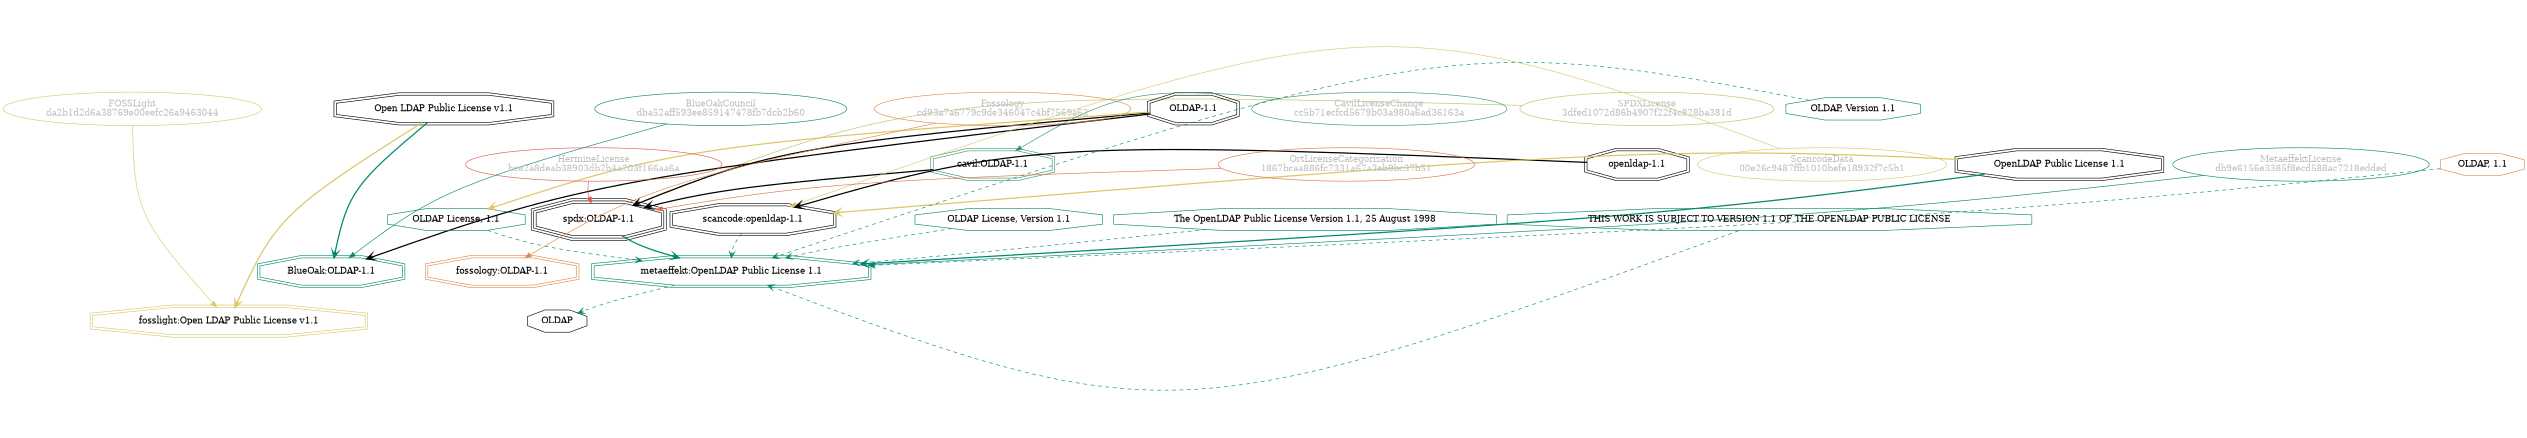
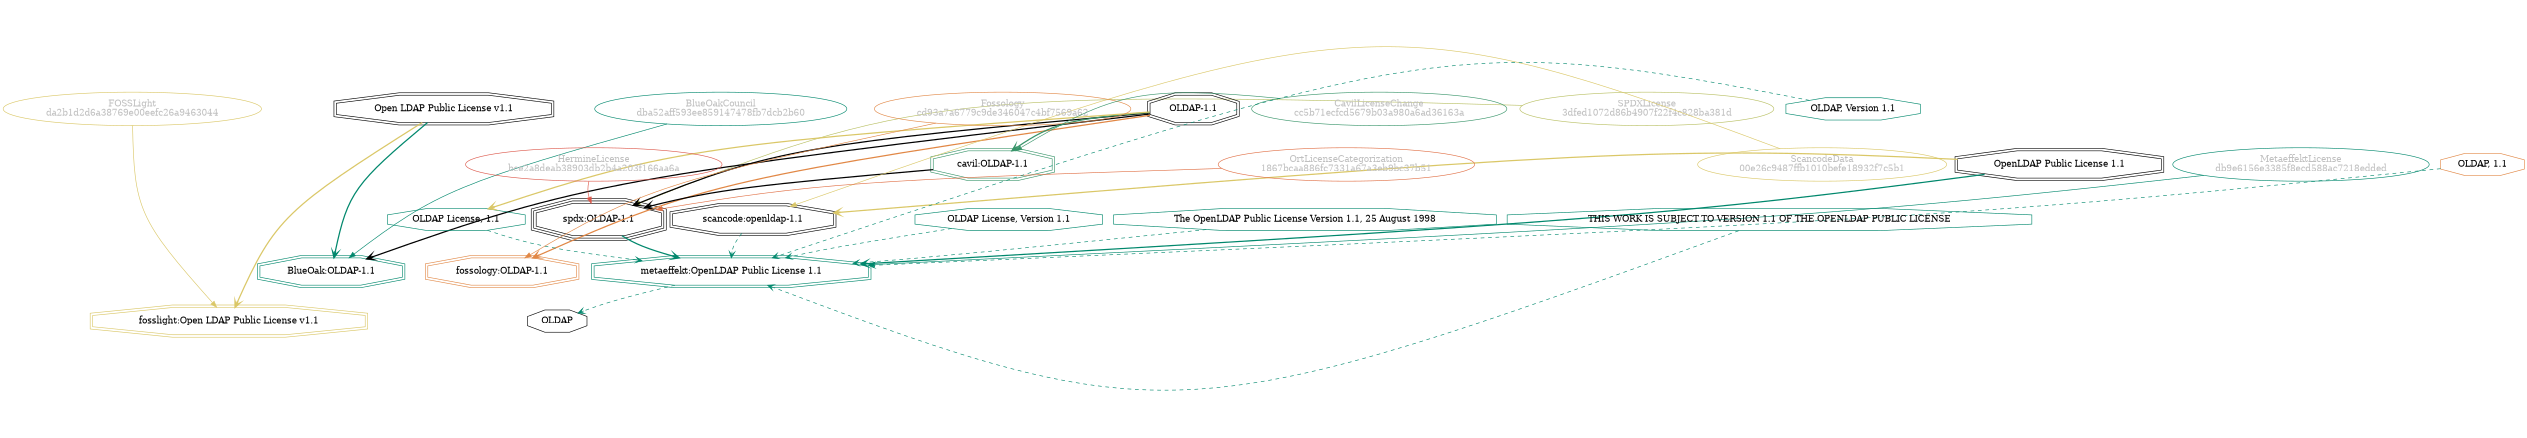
edge "OLDAP-1.1" -> "cavil:OLDAP-1.1": added
edge "OLDAP-1.1" -> "fossology:OLDAP-1.1": added
node "openldap-1.1": removed
